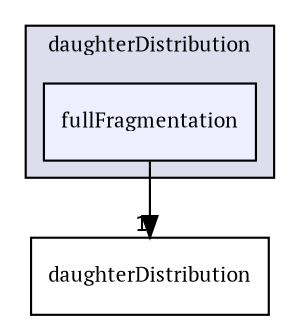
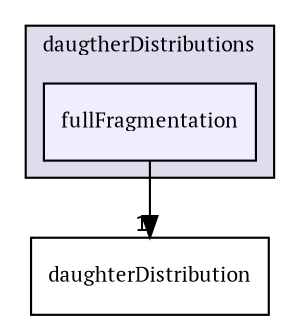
cluster "daughterDistribution": label "daughterDistribution" -> "daugtherDistributions"
